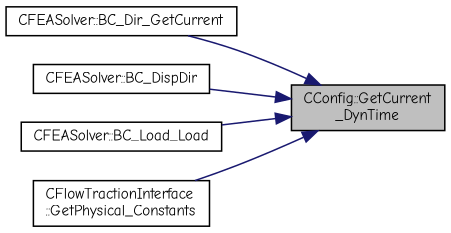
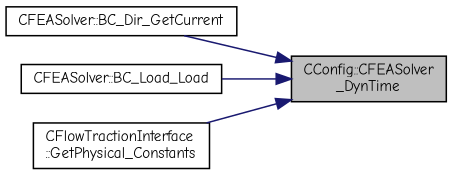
node "CFEASolver::BC_DispDir": removed
node "CConfig::GetCurrent _DynTime": label "CConfig::GetCurrent _DynTime" -> "CConfig::CFEASolver _DynTime"
